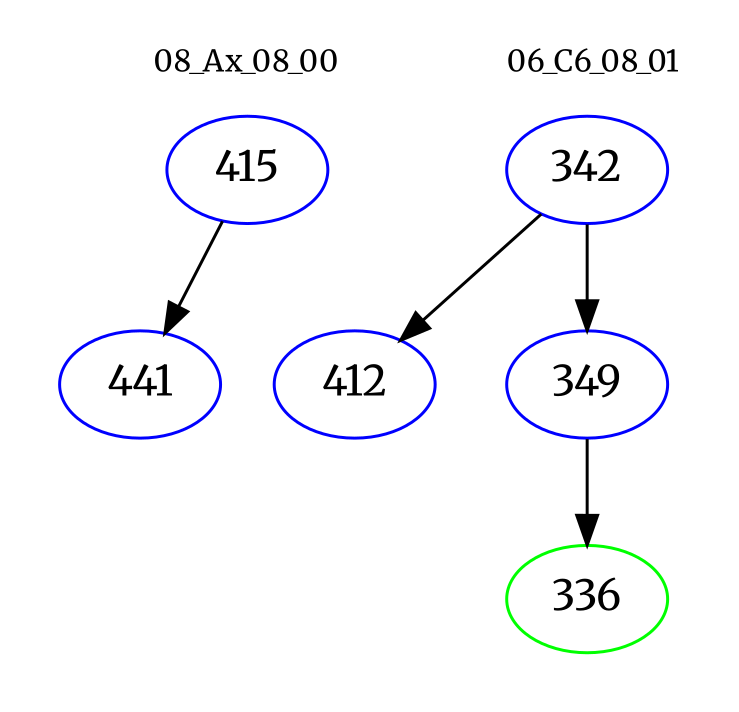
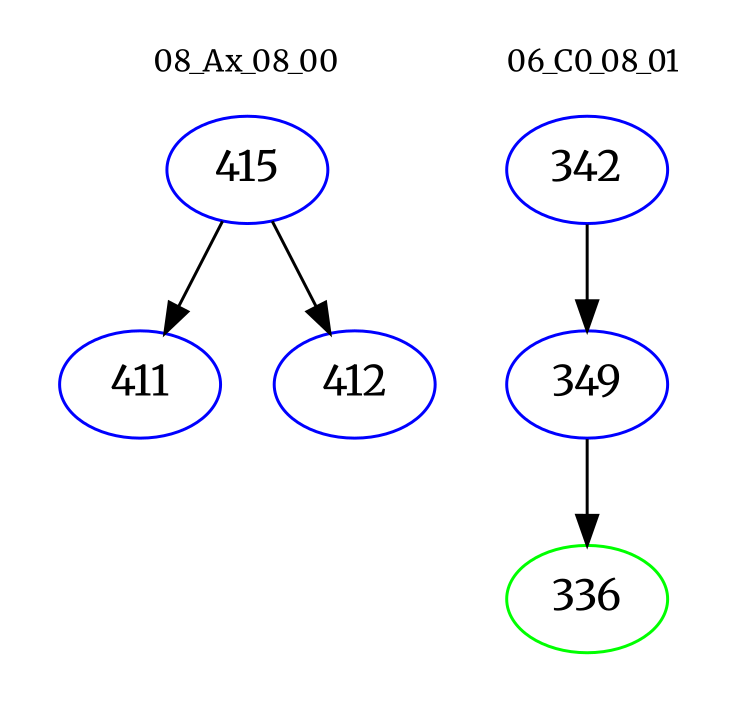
cluster "06_C6_08_01": label "06_C6_08_01" -> "06_C0_08_01"
edge "342" -> "412": now "415" -> "412"
node "441": label "441" -> "411"
